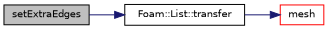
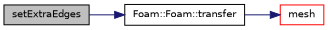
node "Foam::List::transfer": label "Foam::List::transfer" -> "Foam::Foam::transfer"
